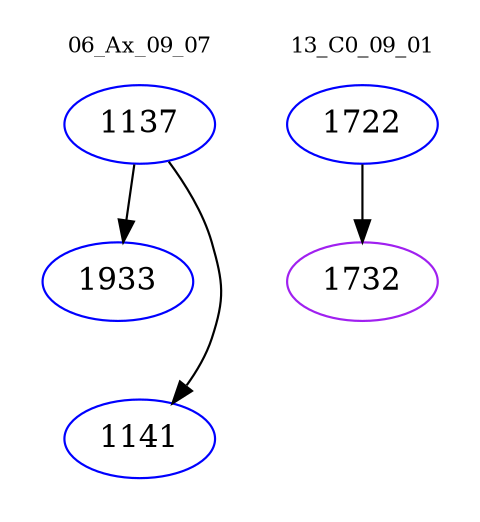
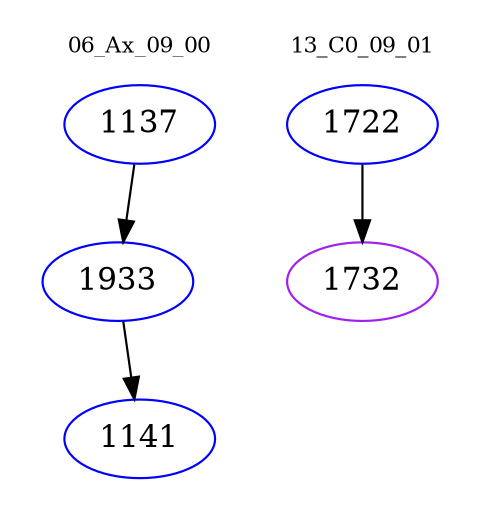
cluster "06_Ax_09_07": label "06_Ax_09_07" -> "06_Ax_09_00"
edge "1137" -> "1141": now "1933" -> "1141"
